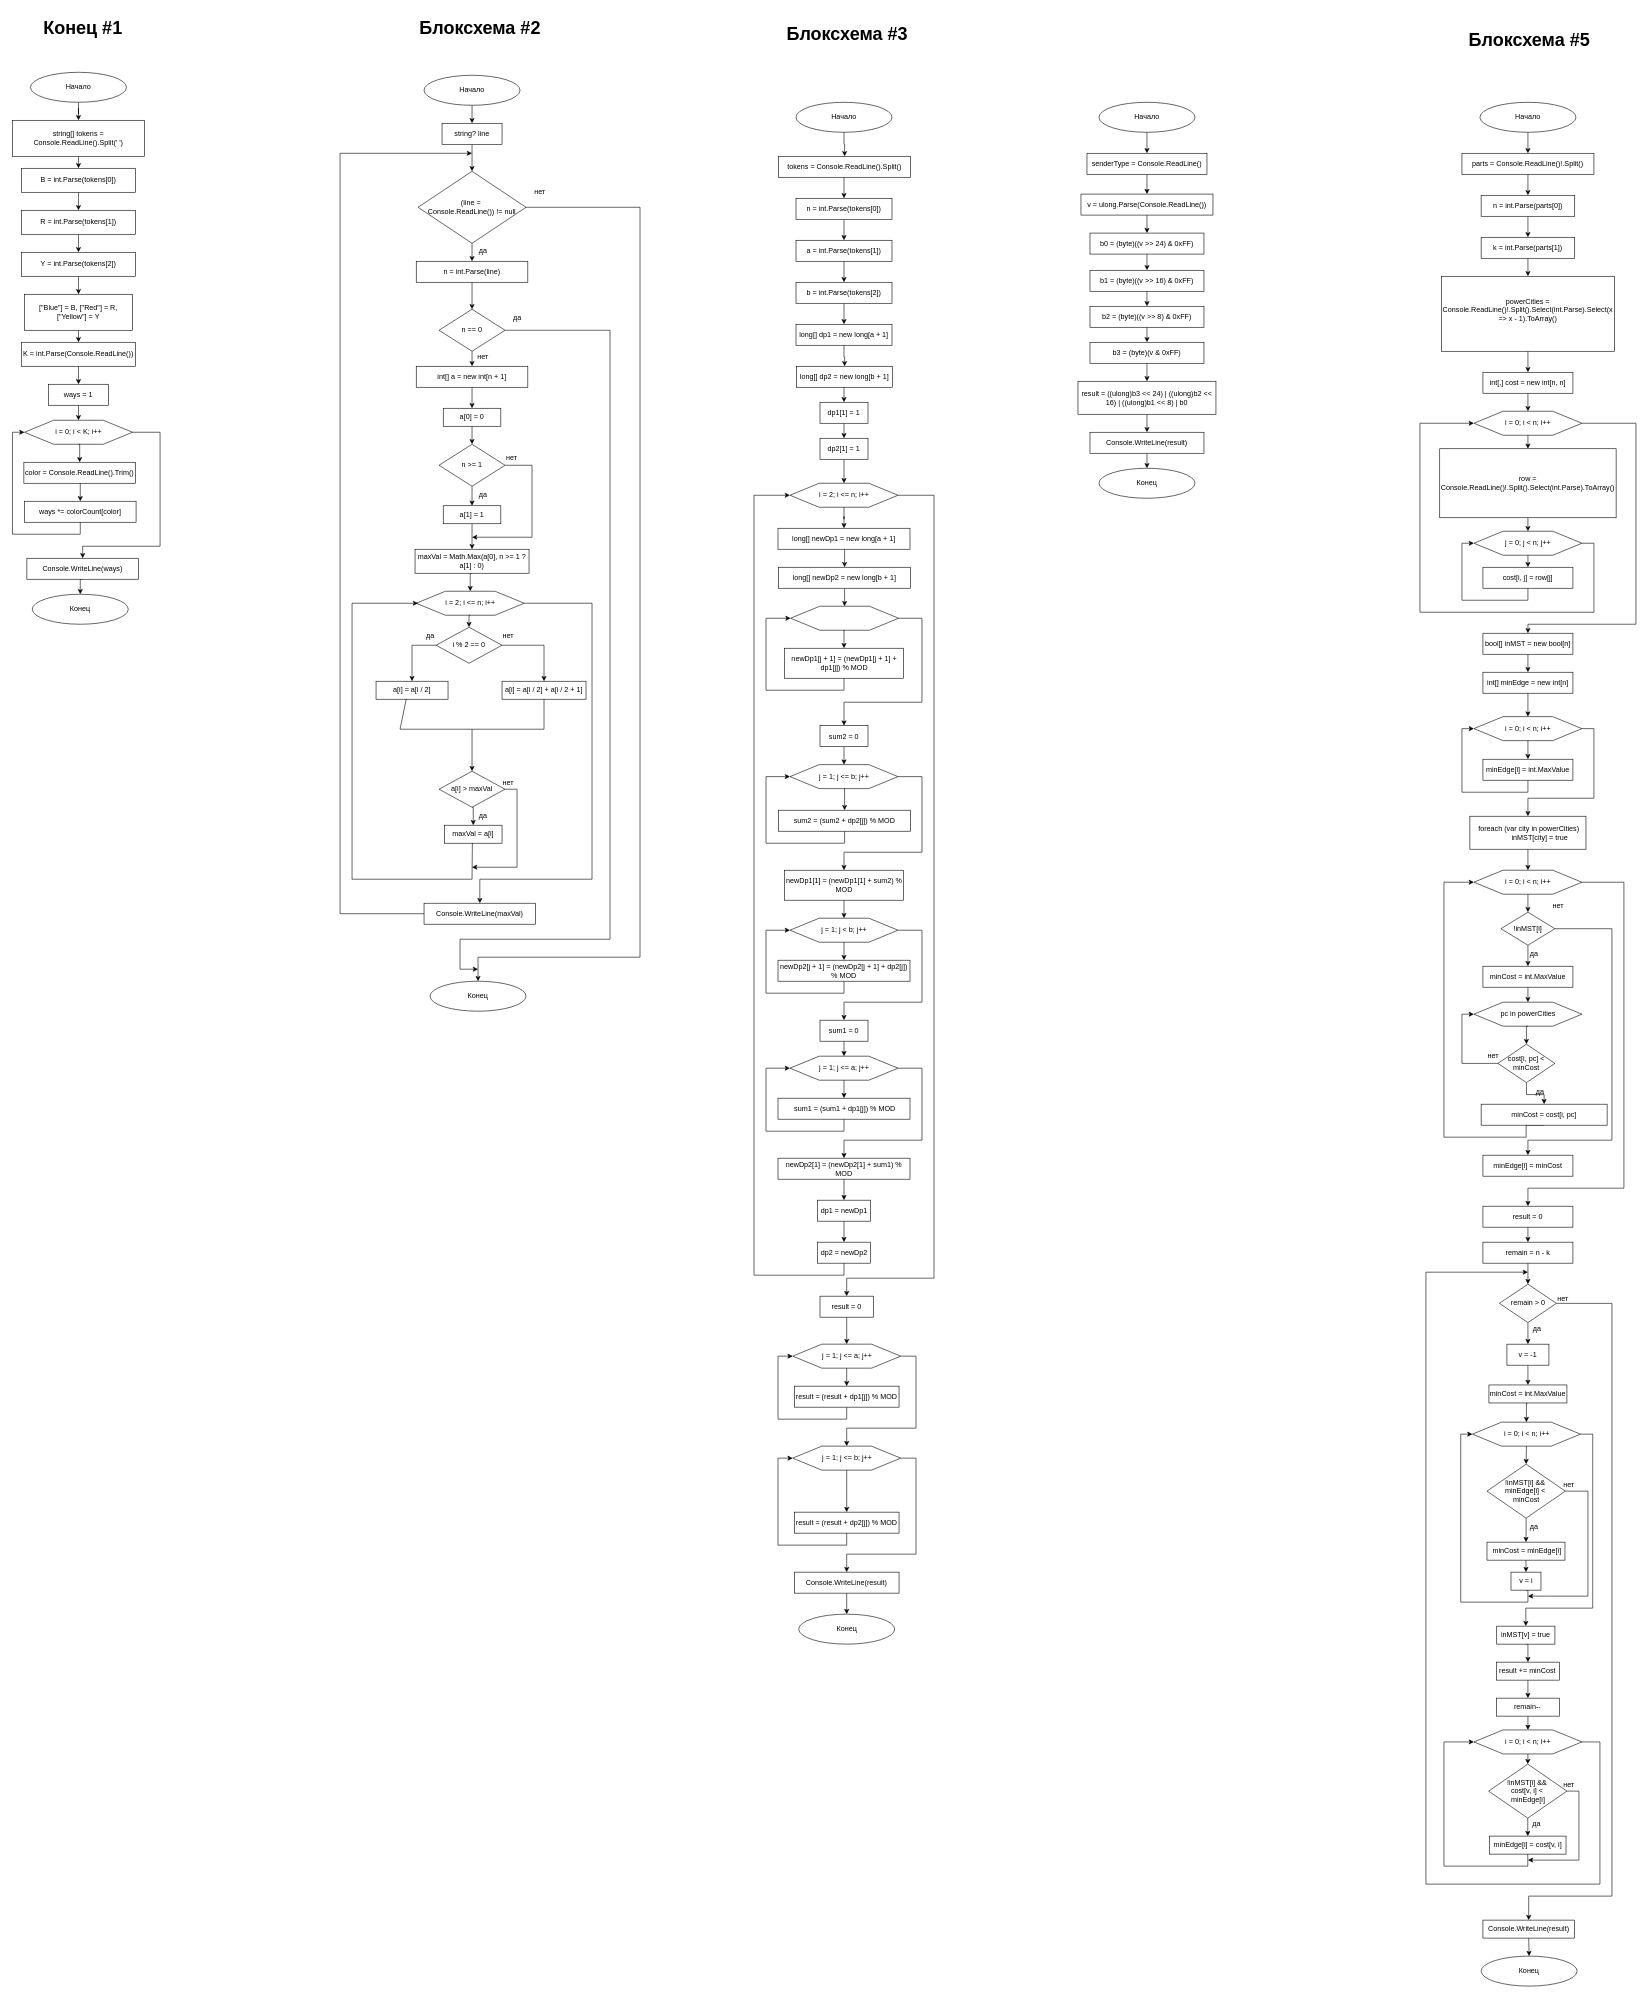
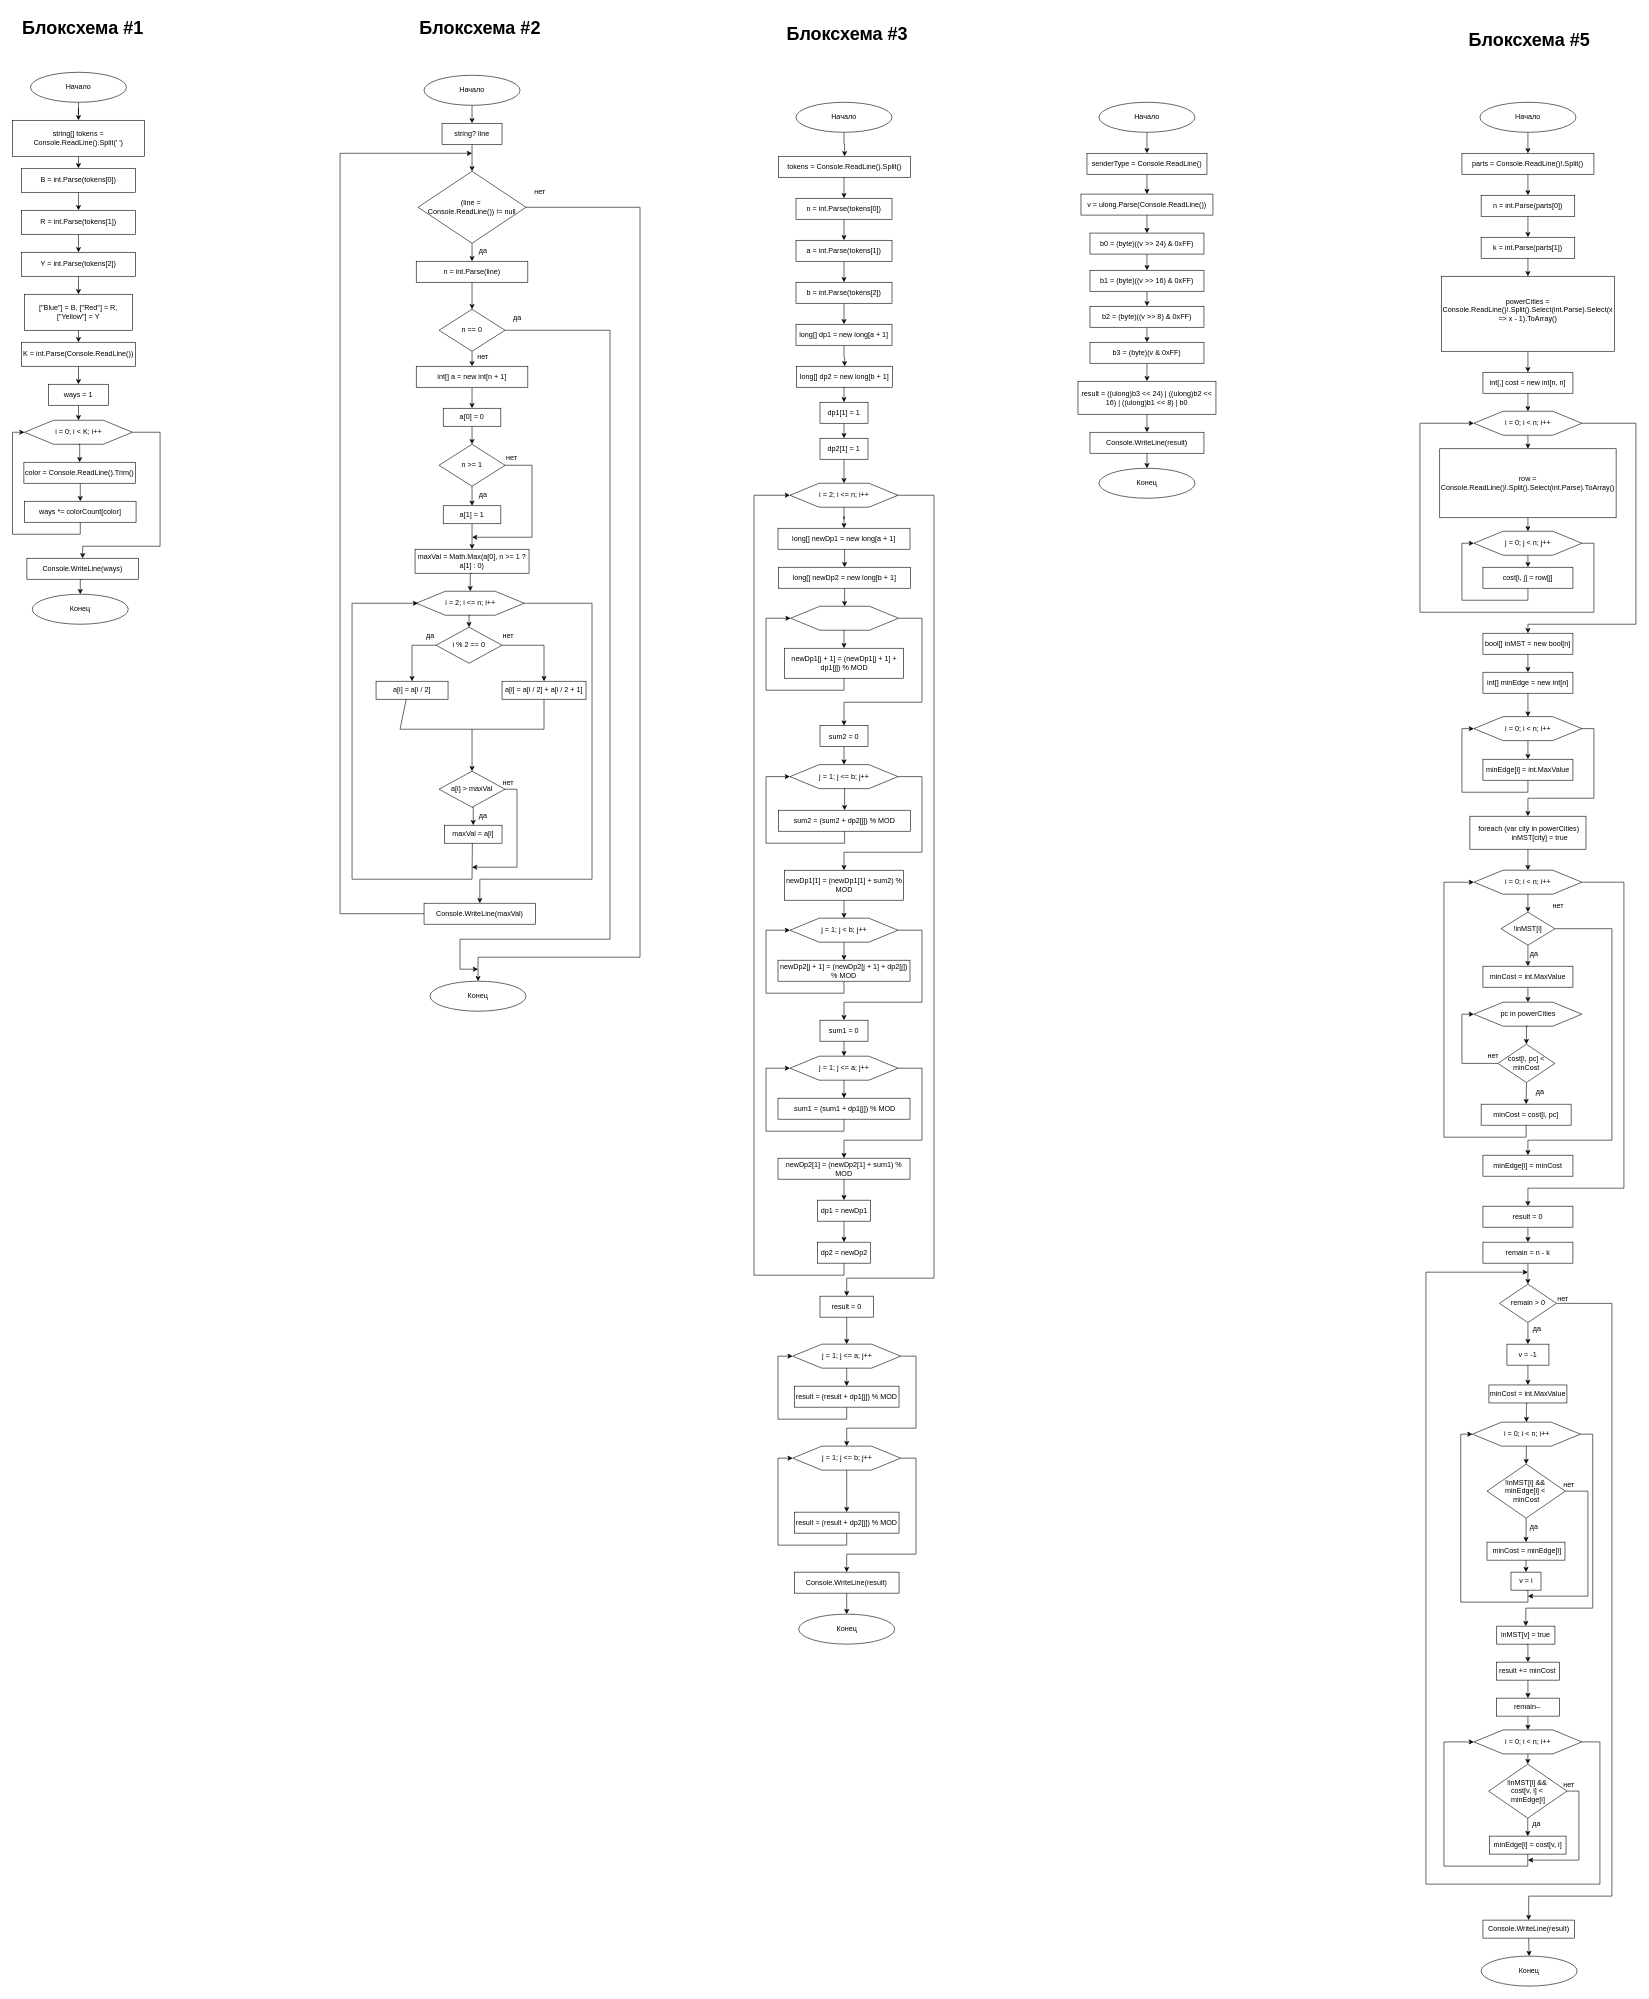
node "Конец #1": label "Конец #1" -> "Блоксхема #1"
node "minCost = cost[i, pc]": size 126x21 -> 90x21
